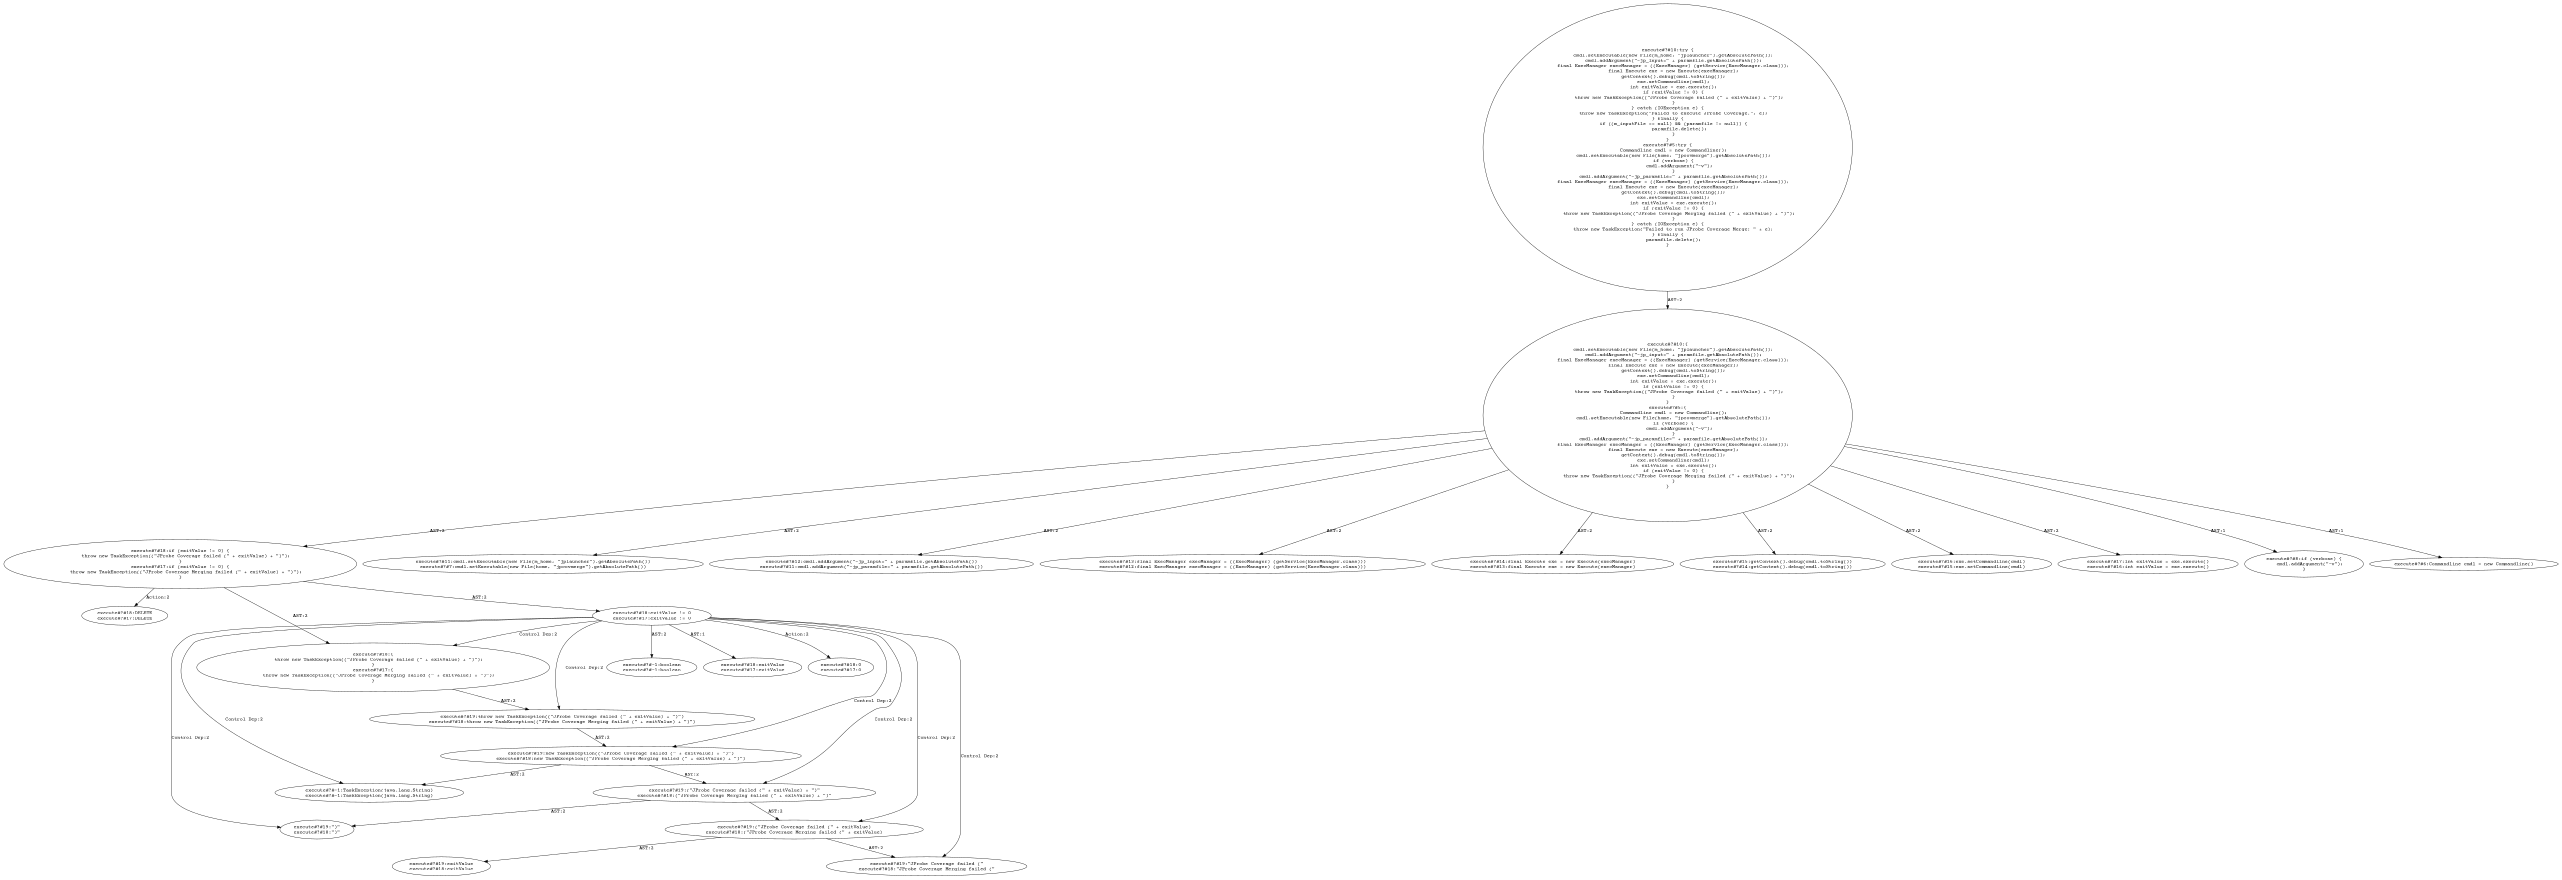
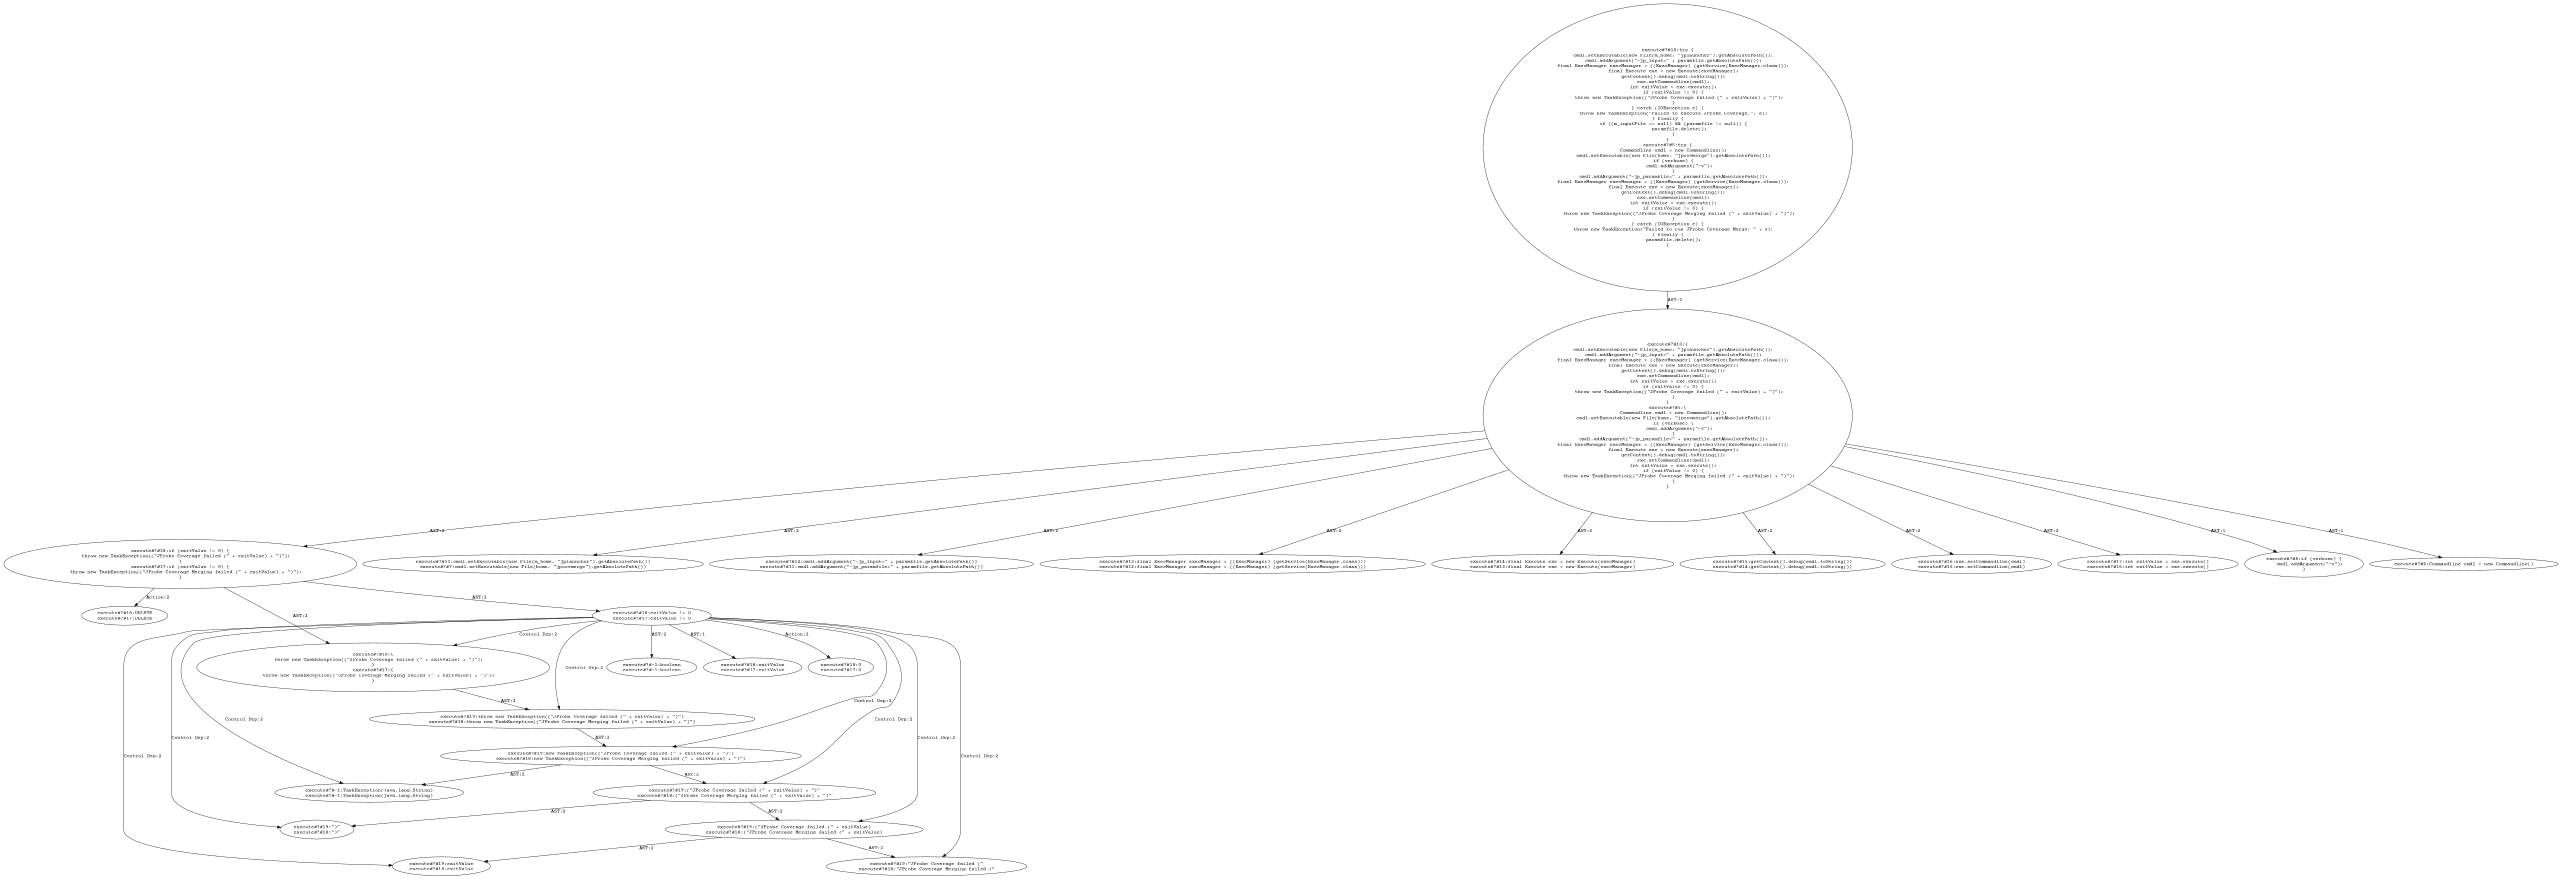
edge "execute#?#18:exitValue != 0 execute#?#17:exitValue != 0" -> "execute#?#19:exitValue execute#?#18:exitValue": added, label "Control Dep:2"
